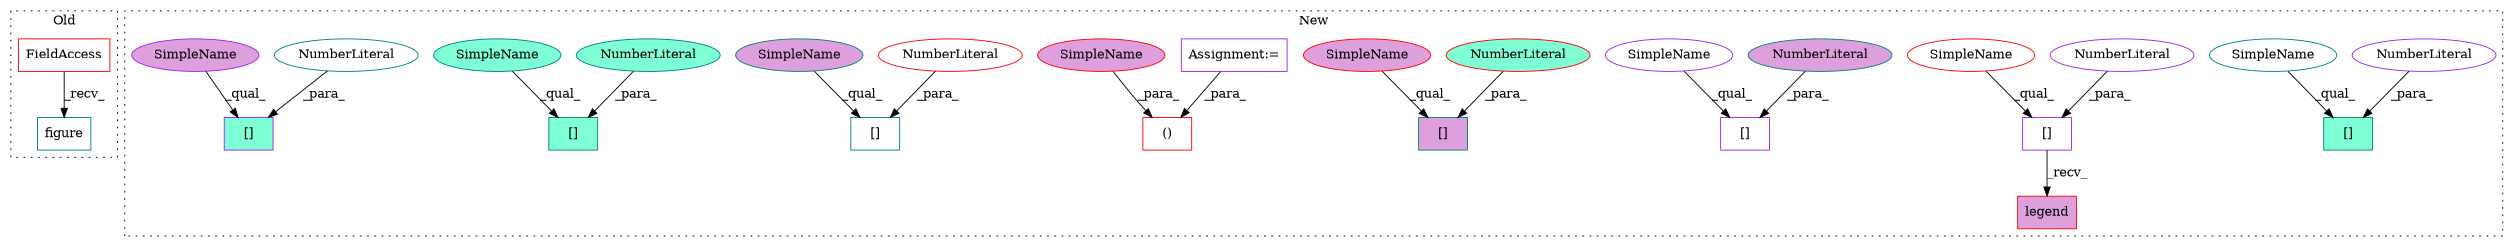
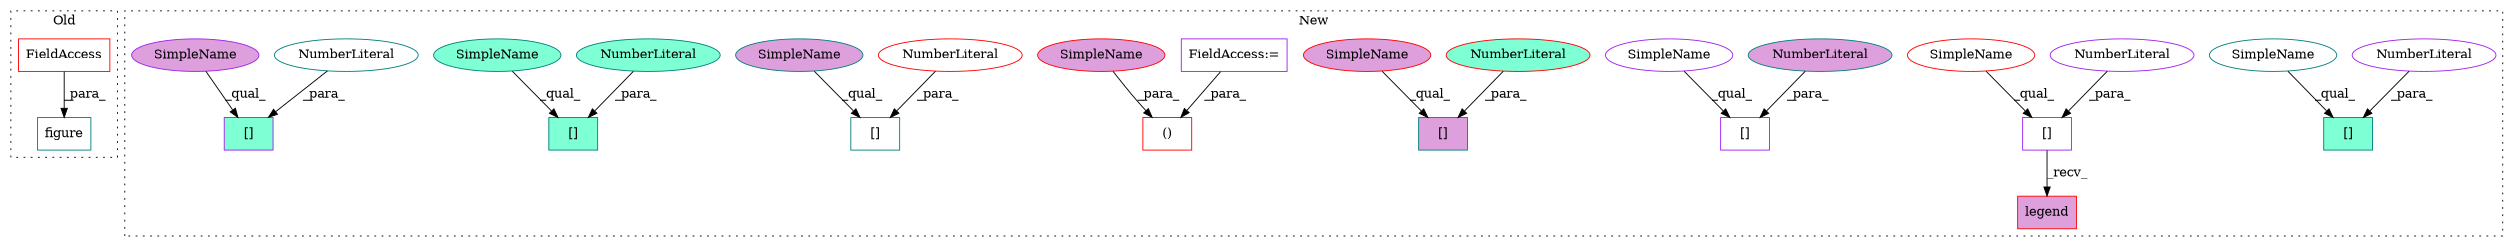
node "Assignment:=": label "Assignment:=" -> "FieldAccess:="
edge "FieldAccess" -> "figure": label "_recv_" -> "_para_"
